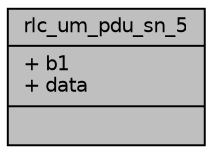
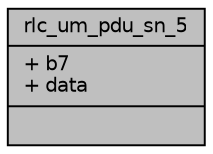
node "rlc_um_pdu_sn_5": text "+ b1" -> "+ b7"
